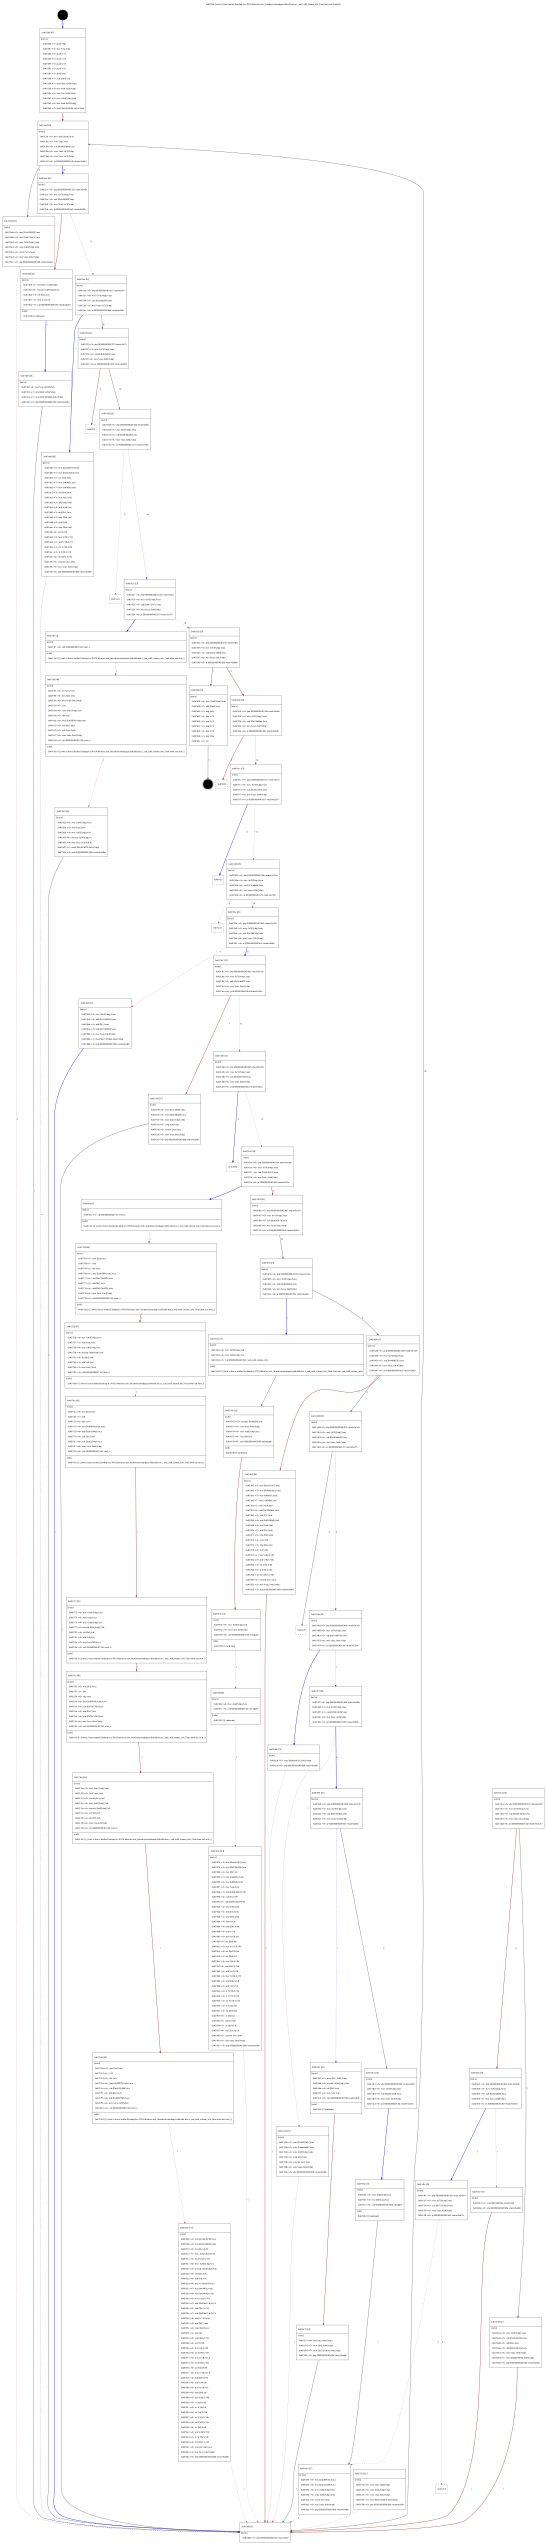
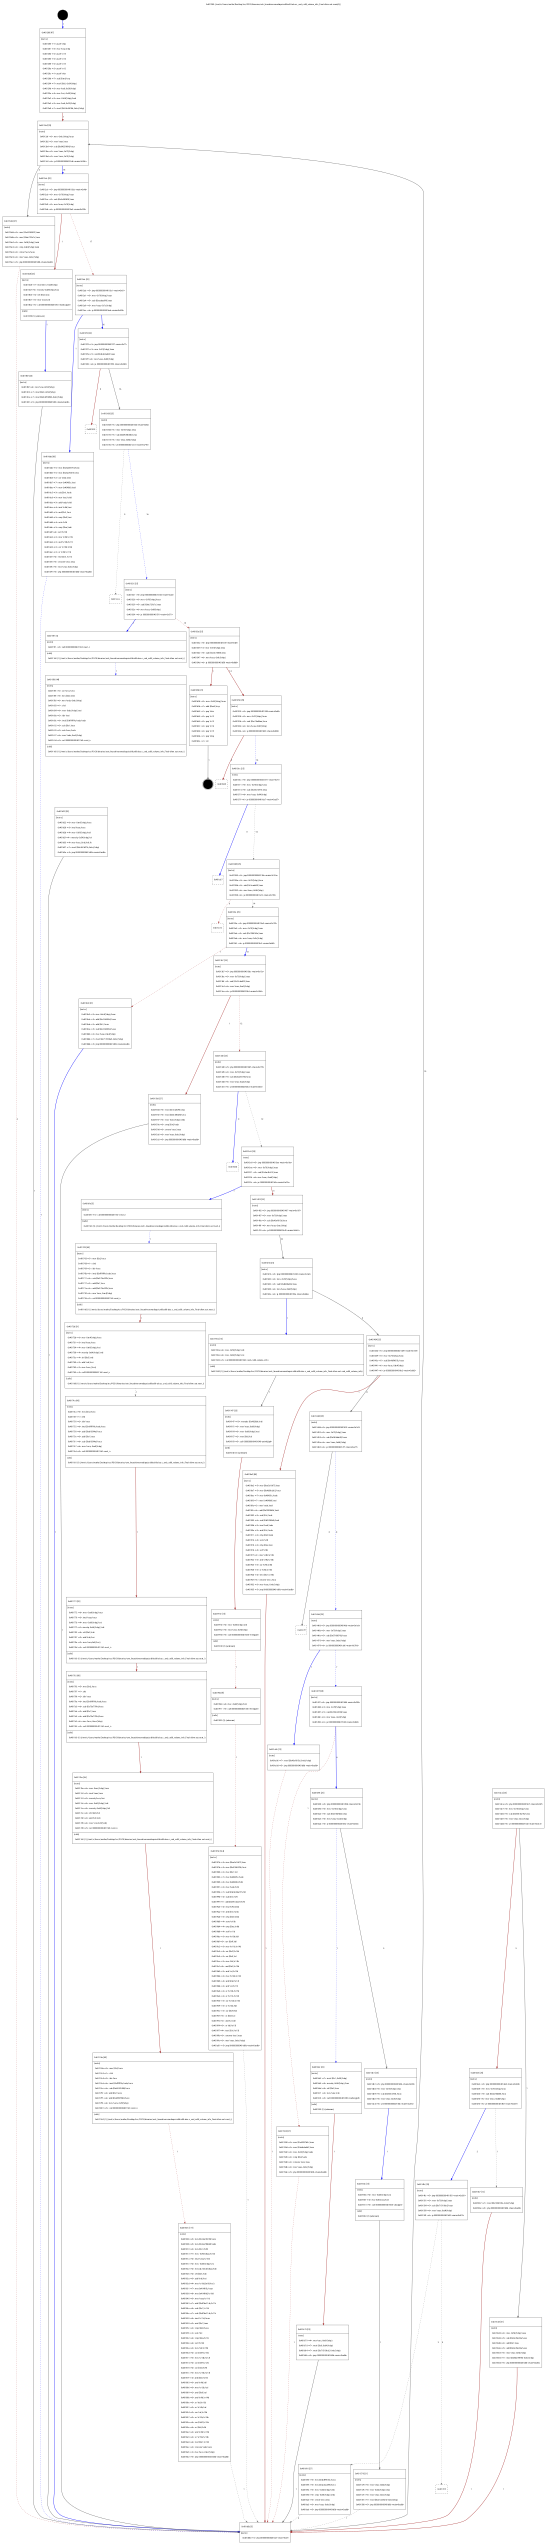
edge "0x4012dc [22]" -> "0x4012f2 [22]": color gray40 -> blue
edge "0x4015f6 [44]" -> "0x401622 [33]": removed, label "1"
edge "0x40156b [13]" -> "0x401690 [27]": now "0x40156b [13]" -> "0x401578 [21]"
